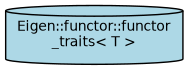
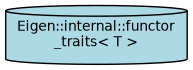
node "Eigen::functor::functor _traits< T >": label "Eigen::functor::functor _traits< T >" -> "Eigen::internal::functor _traits< T >"
